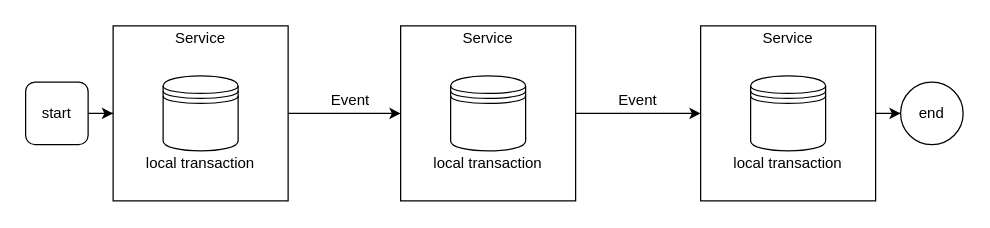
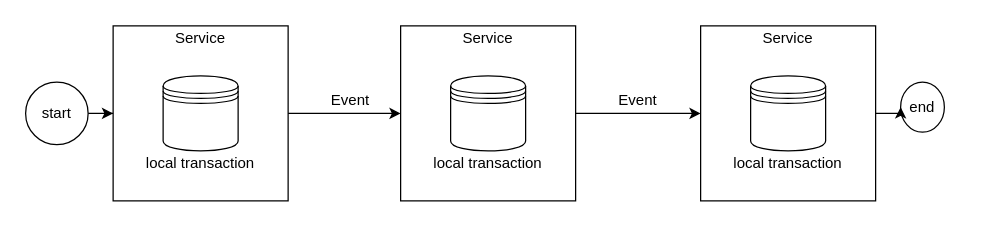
node "start": shape rounded rectangle -> ellipse
node "end": size 63x63 -> 44x50
